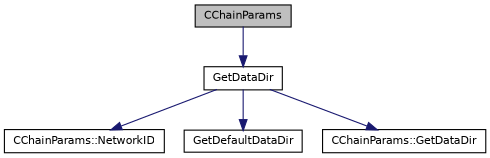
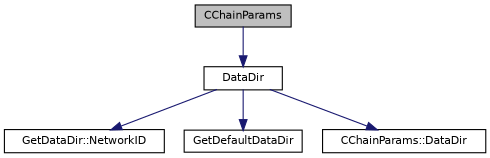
node "GetDataDir": label "GetDataDir" -> "DataDir"
node "CChainParams::NetworkID": label "CChainParams::NetworkID" -> "GetDataDir::NetworkID"
node "CChainParams::GetDataDir": label "CChainParams::GetDataDir" -> "CChainParams::DataDir"
